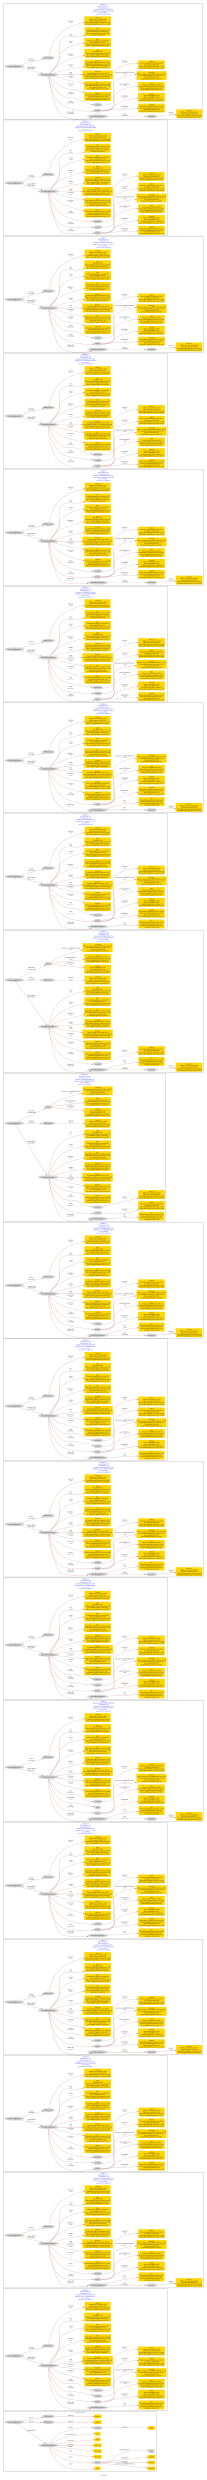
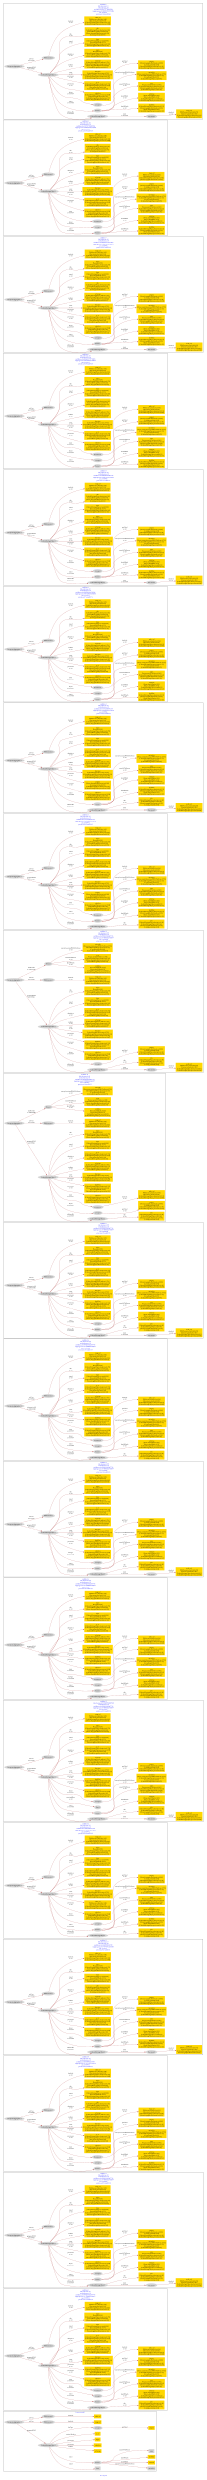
node "dimension": removed
node "dates": fillcolor gold -> lightgray
node "nationality": fillcolor gold -> lightgray
